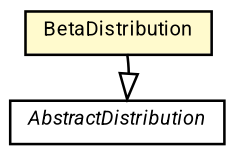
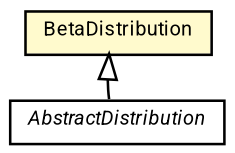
edge "BetaDistribution" -> "AbstractDistribution": reversed
